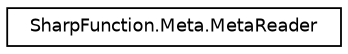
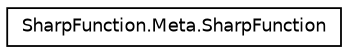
node "SharpFunction.Meta.MetaReader": label "SharpFunction.Meta.MetaReader" -> "SharpFunction.Meta.SharpFunction"
